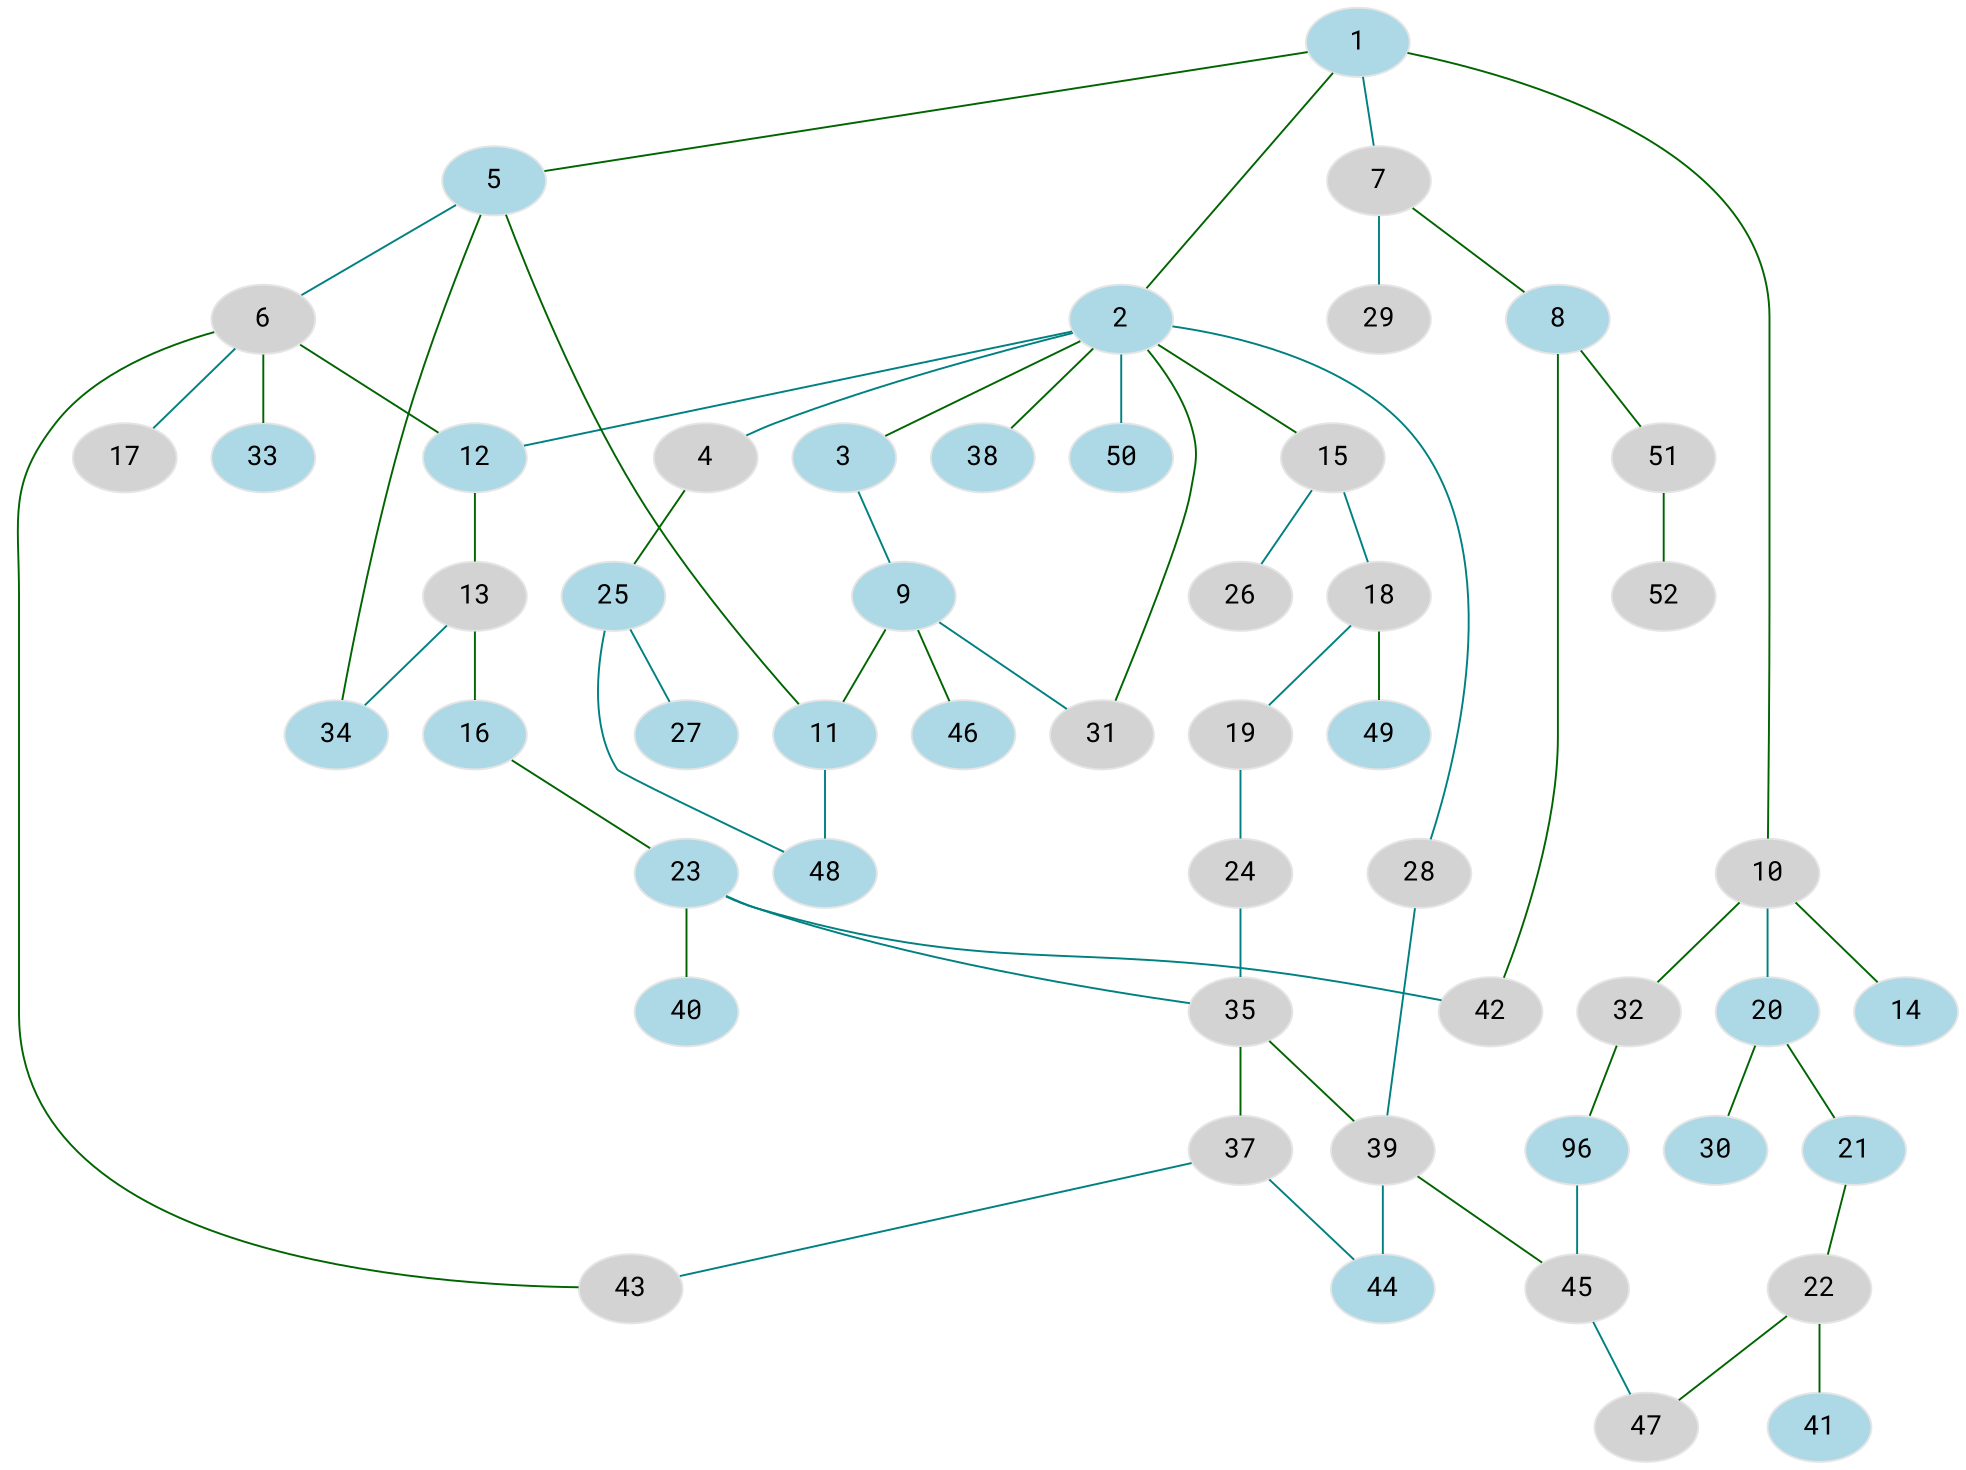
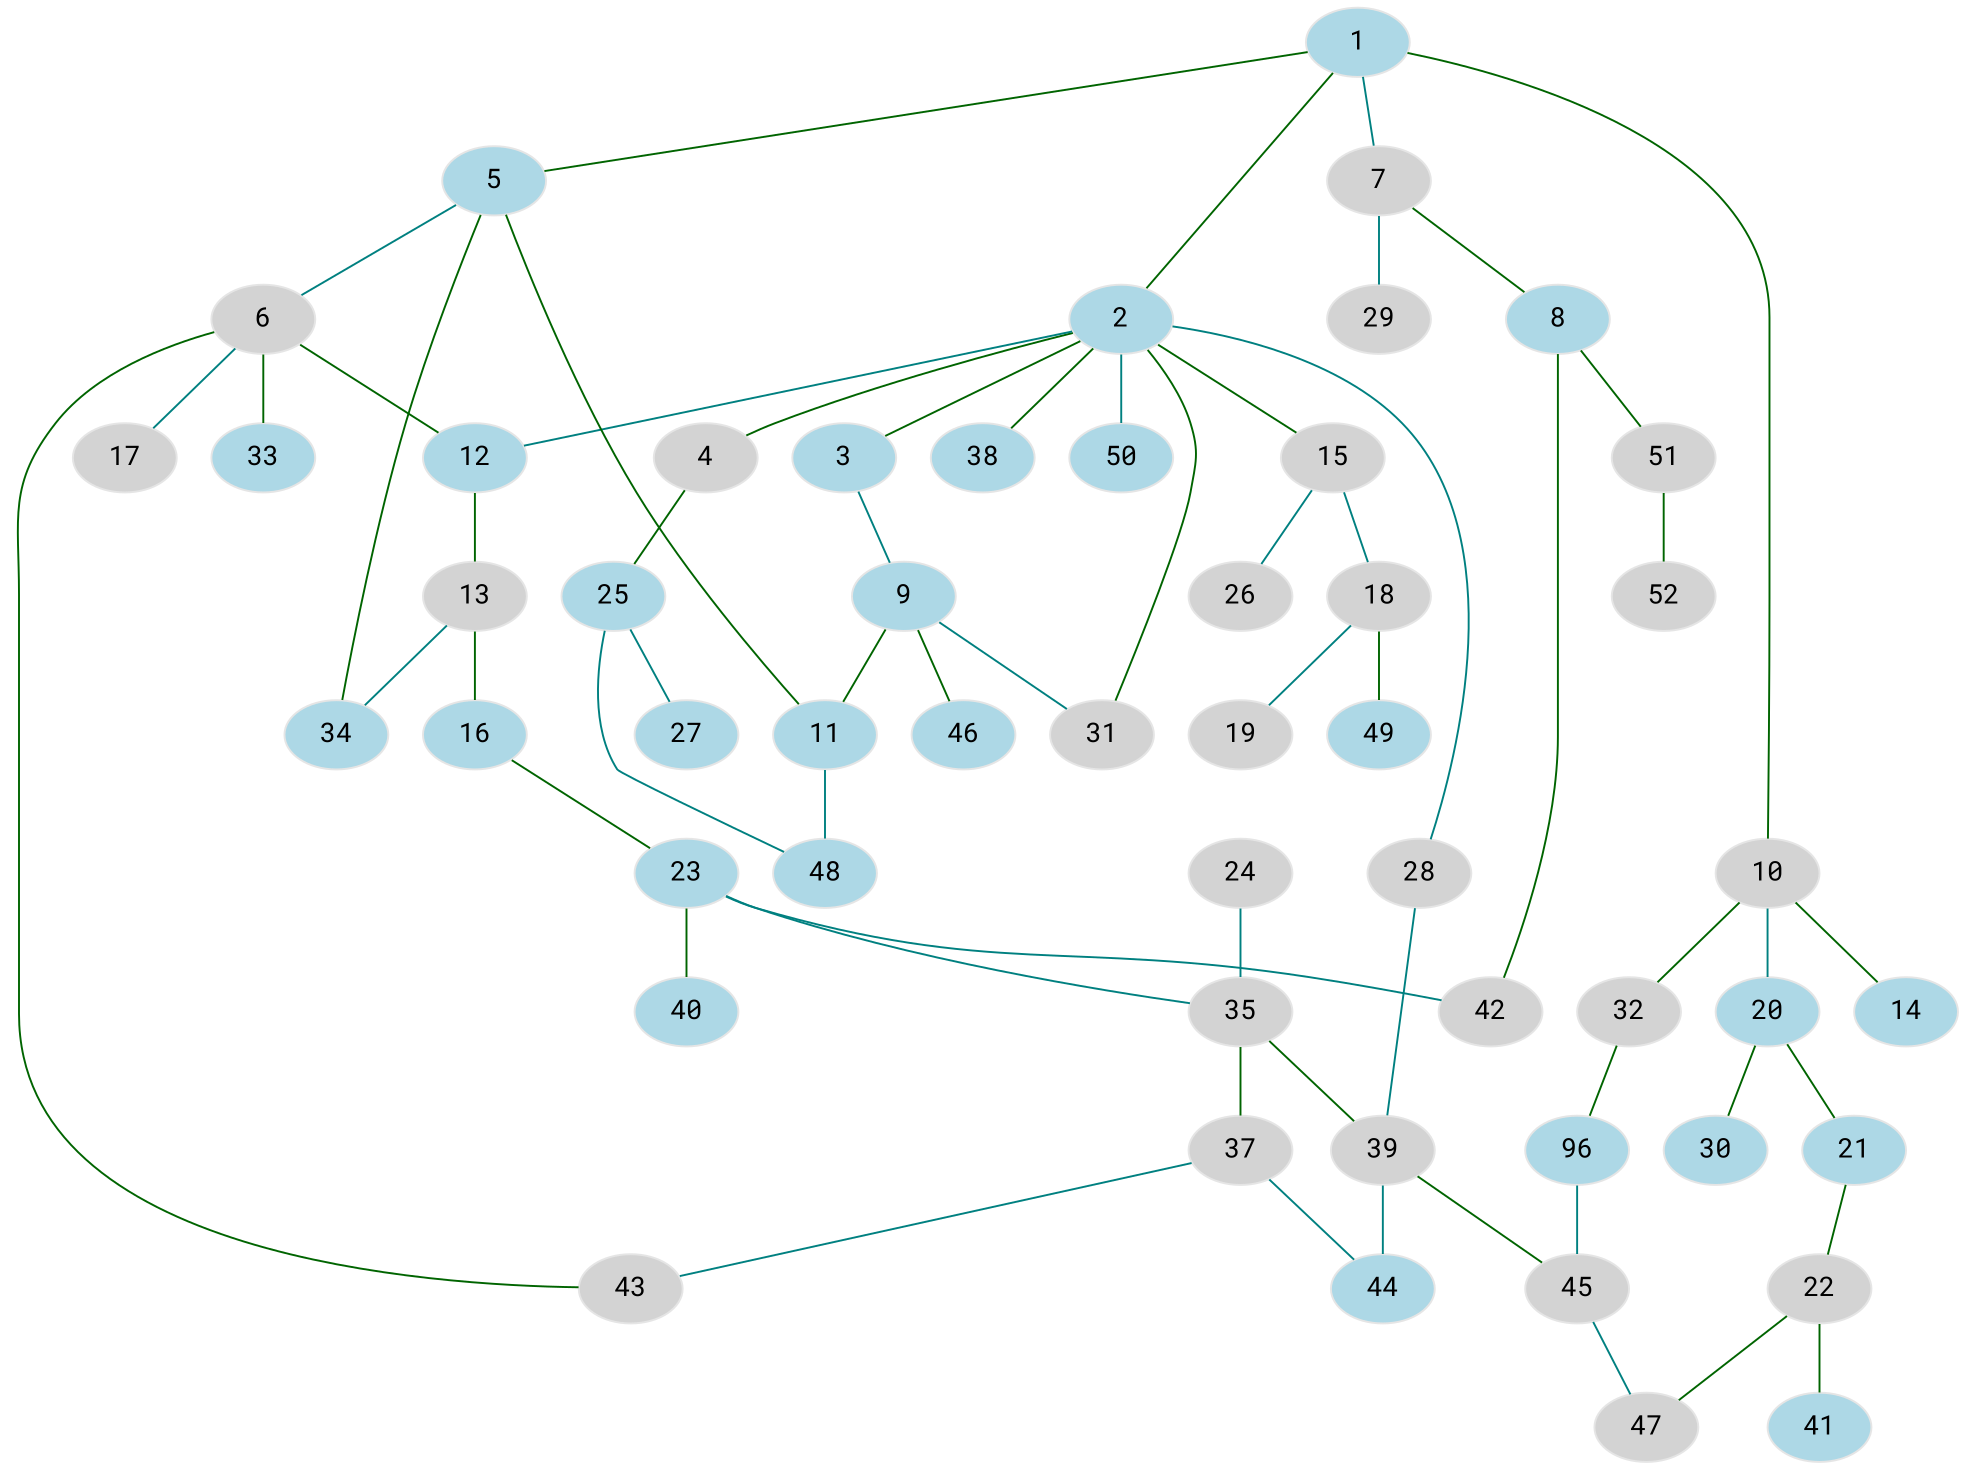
edge "2" -- "4": color teal -> darkgreen
edge "19" -- "24": removed
